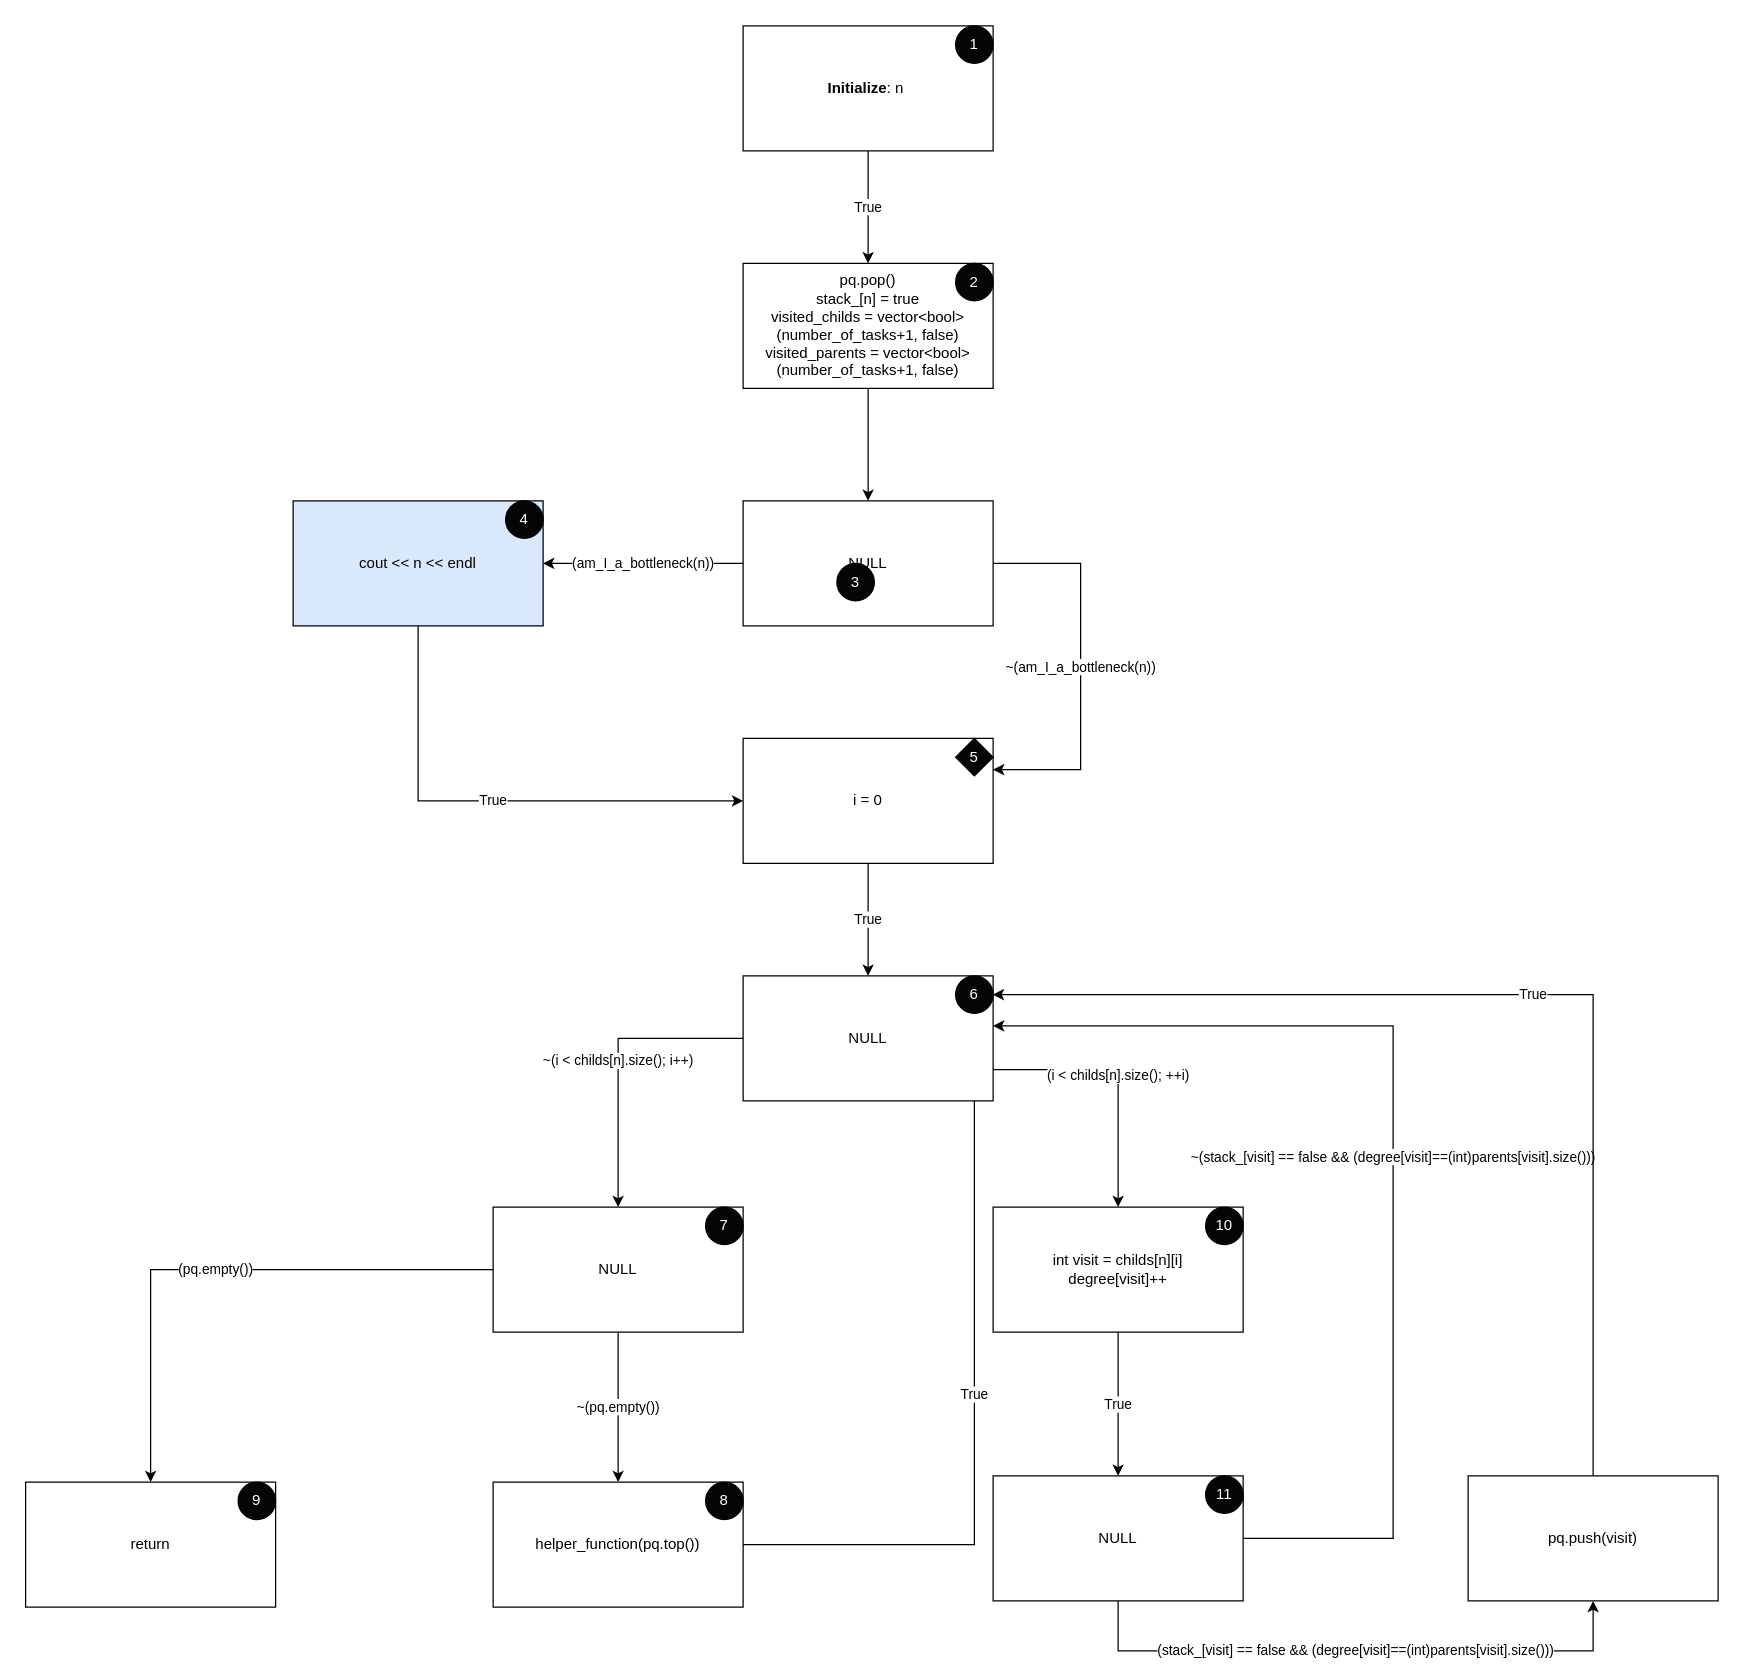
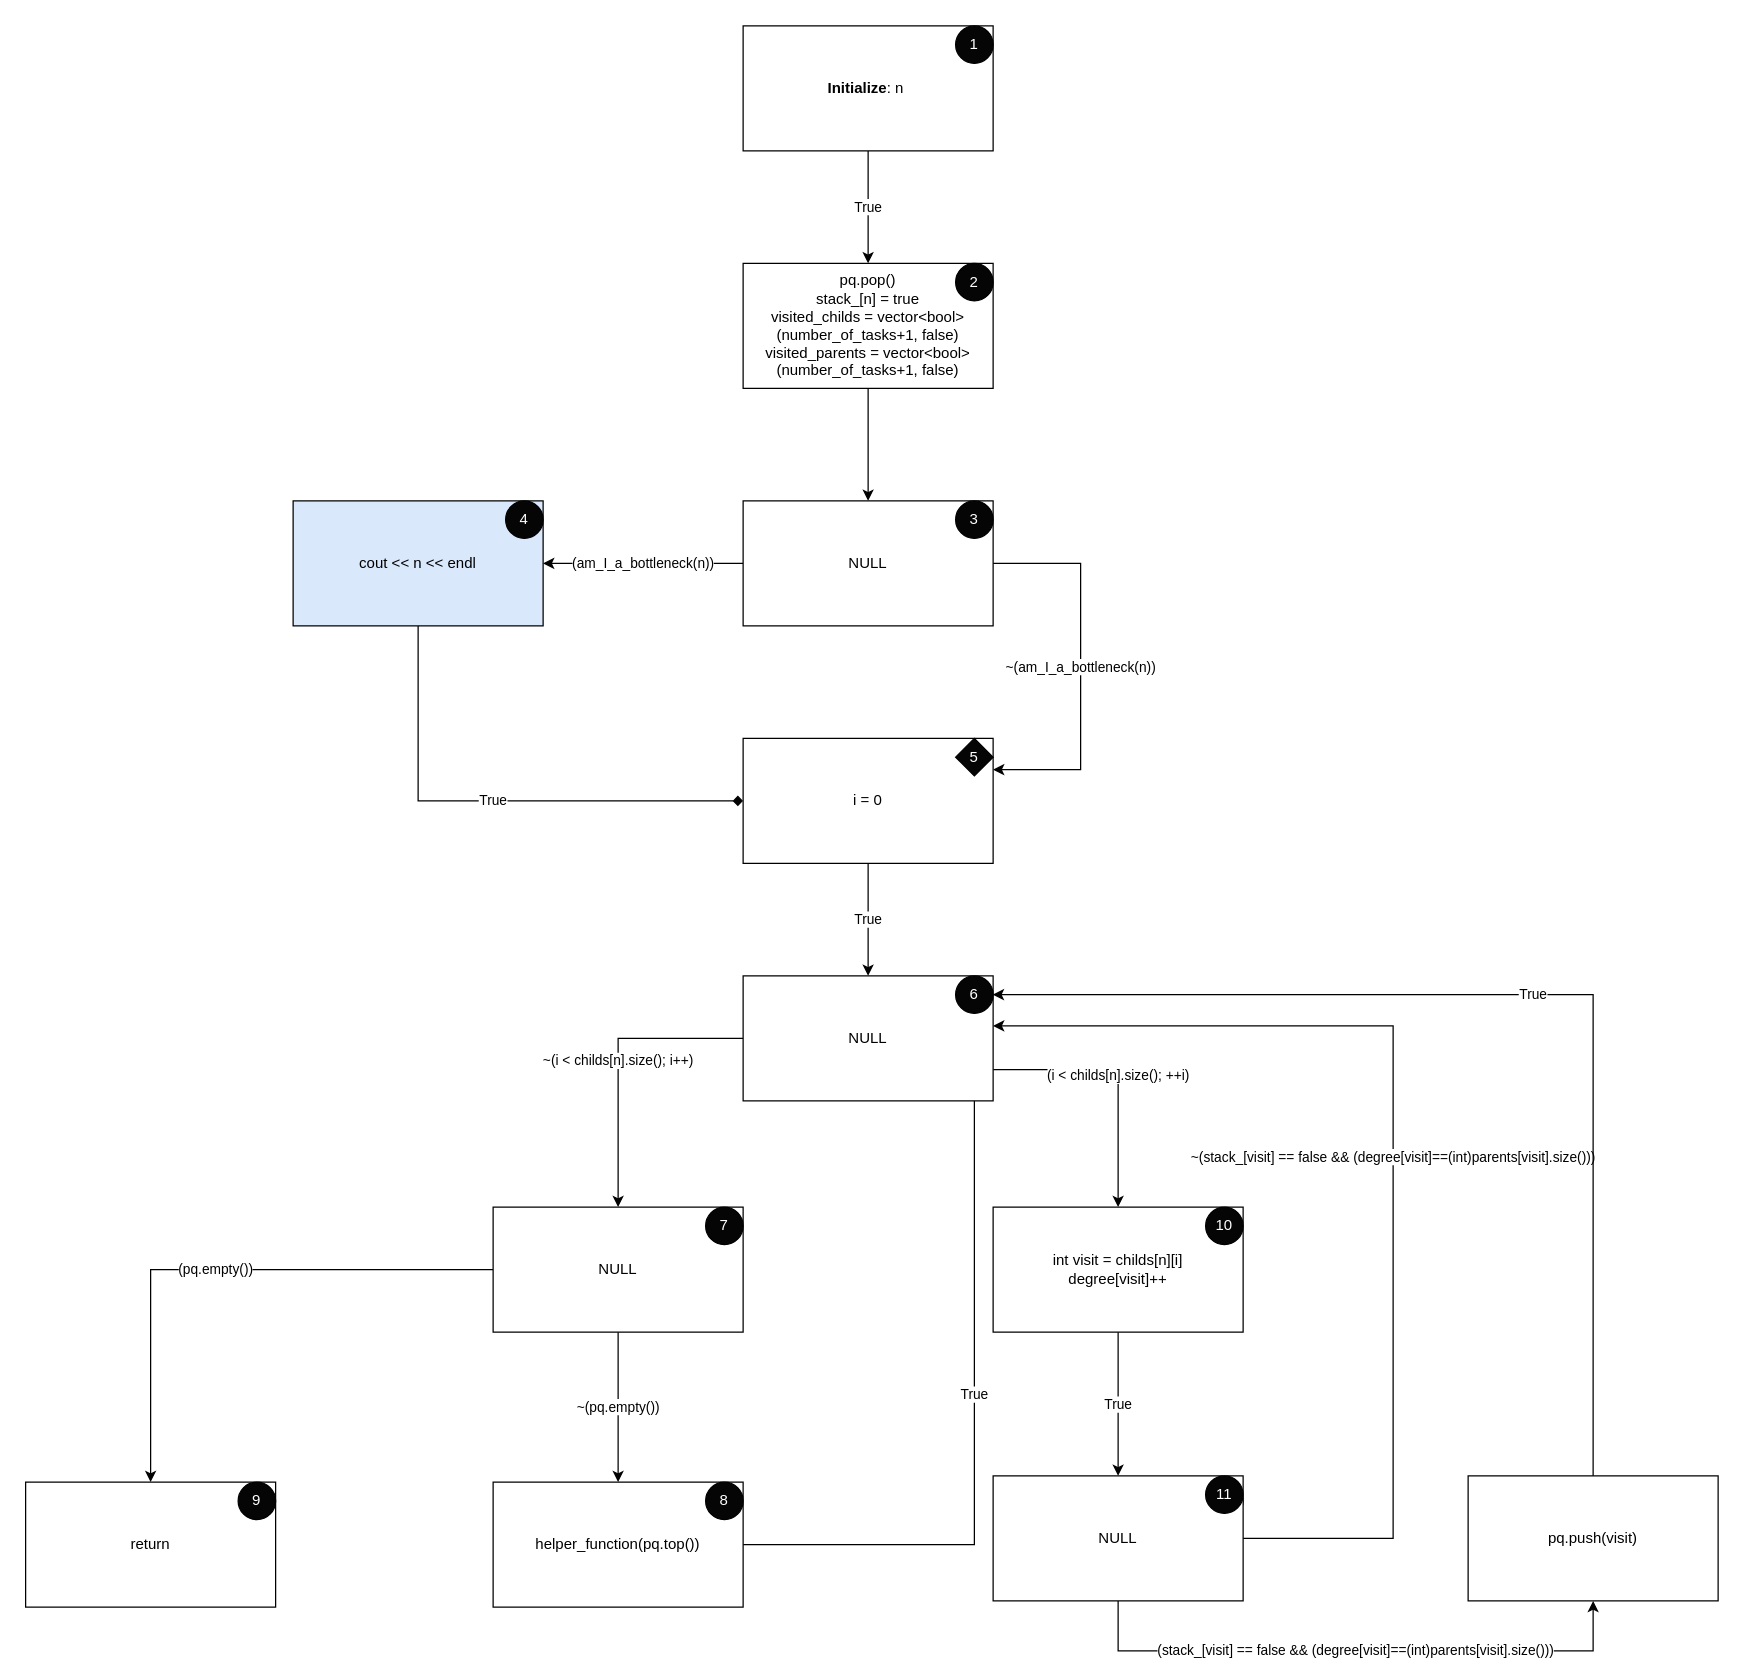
node "3": moved (856, 582) -> (974, 519)
edge "cout << n << endl" -> "i = 0": arrowhead classic -> diamond
